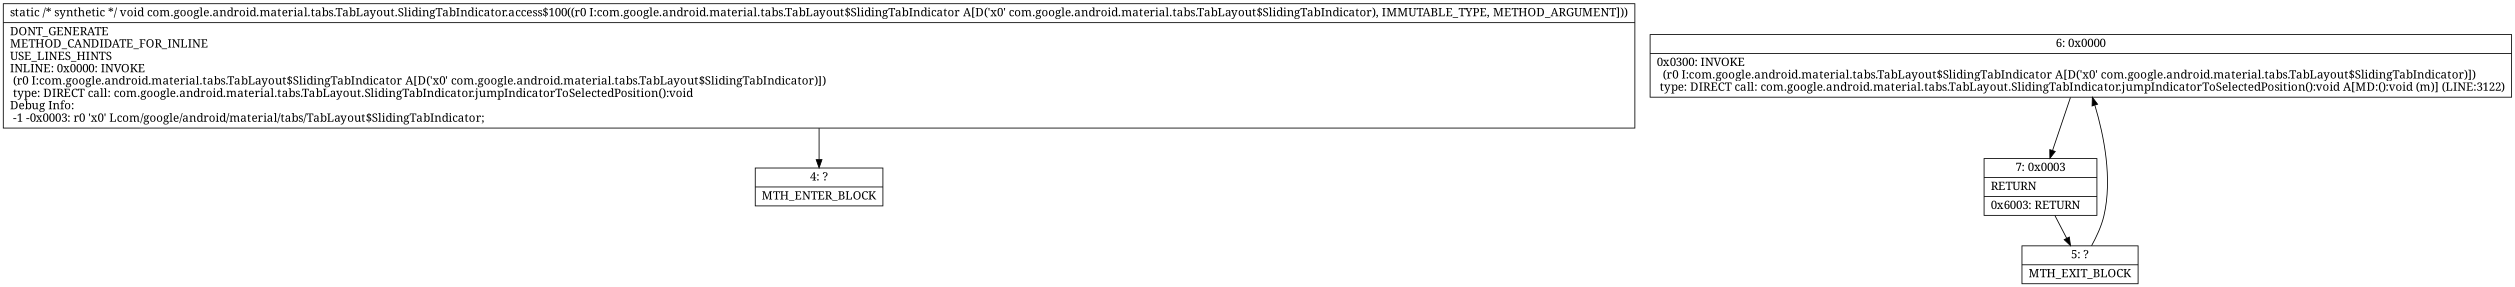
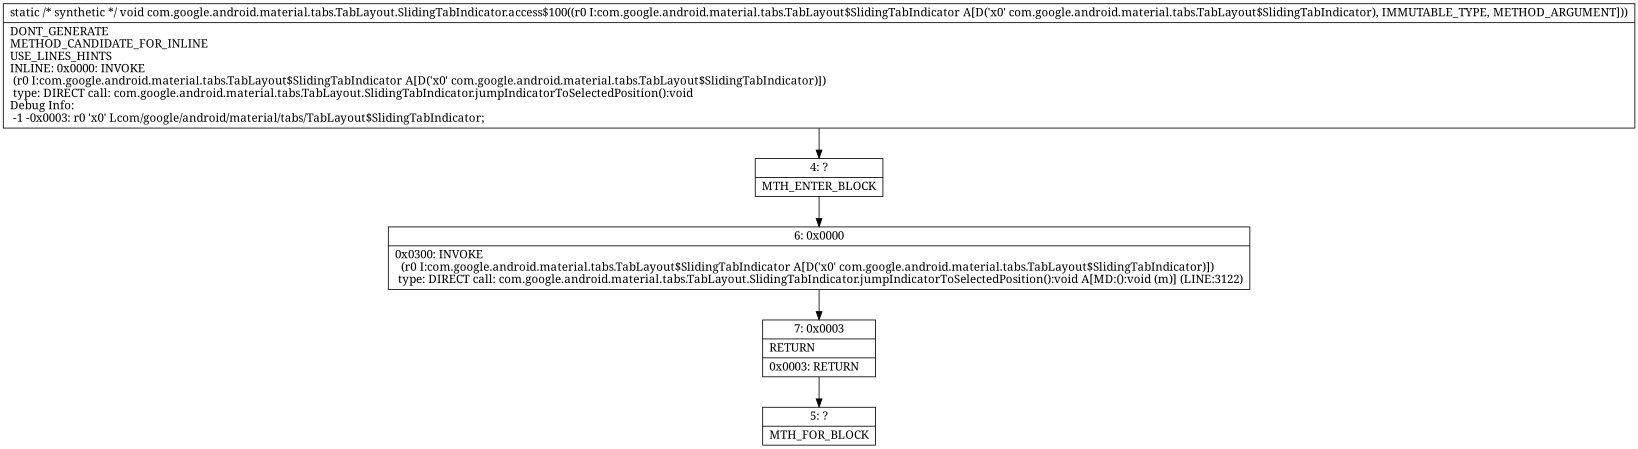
edge "5: ?" -> "6: 0x0000": now "4: ?" -> "6: 0x0000"
node "7: 0x0003": text "0x6003: RETURN" -> "0x0003: RETURN"
node "5: ?": text "MTH_EXIT_BLOCK" -> "MTH_FOR_BLOCK"
